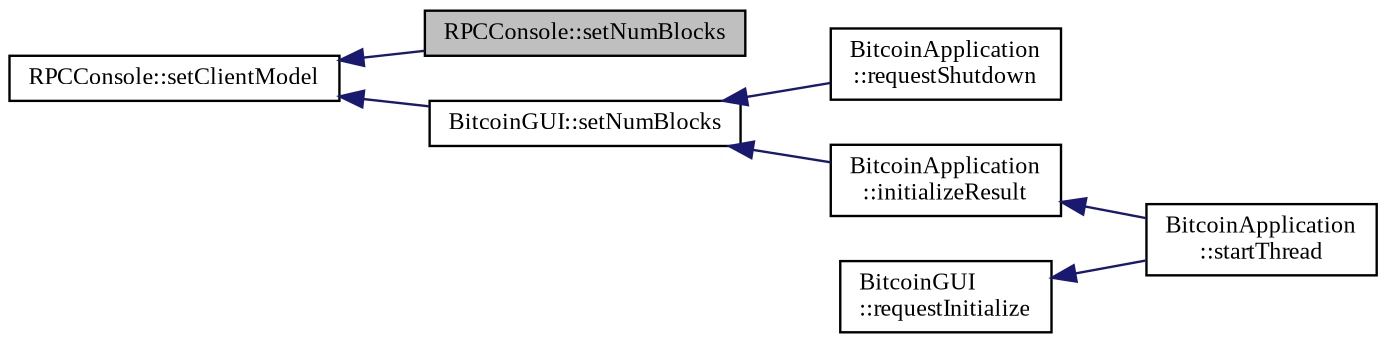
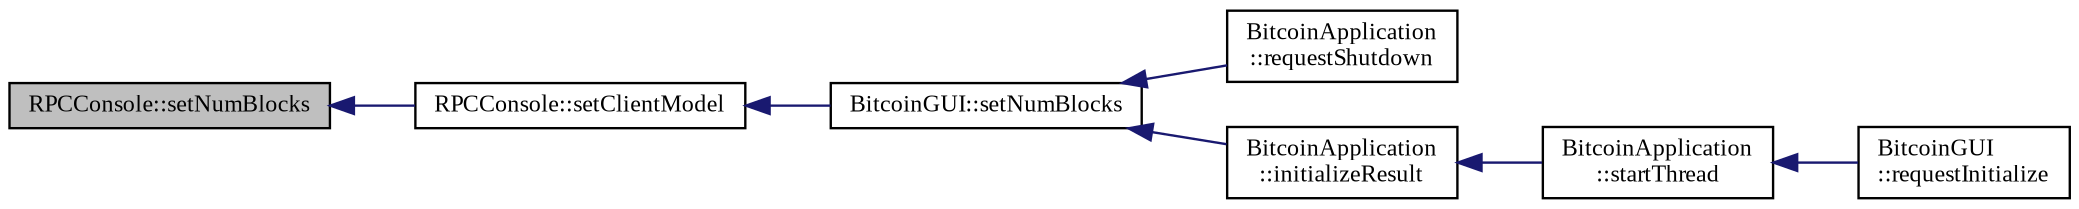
edge "RPCConsole::setNumBlocks" -> "RPCConsole::setClientModel": reversed
edge "BitcoinApplication ::startThread" -> "BitcoinGUI ::requestInitialize": reversed
